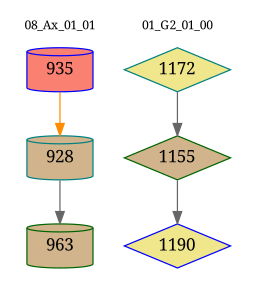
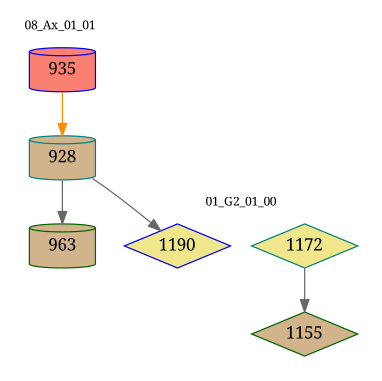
edge "1155" -> "1190": now "928" -> "1190"
